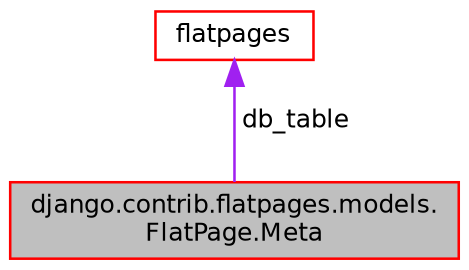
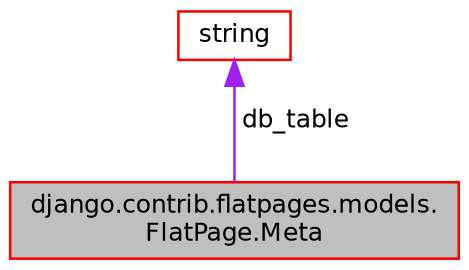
node "flatpages": label "flatpages" -> "string"
